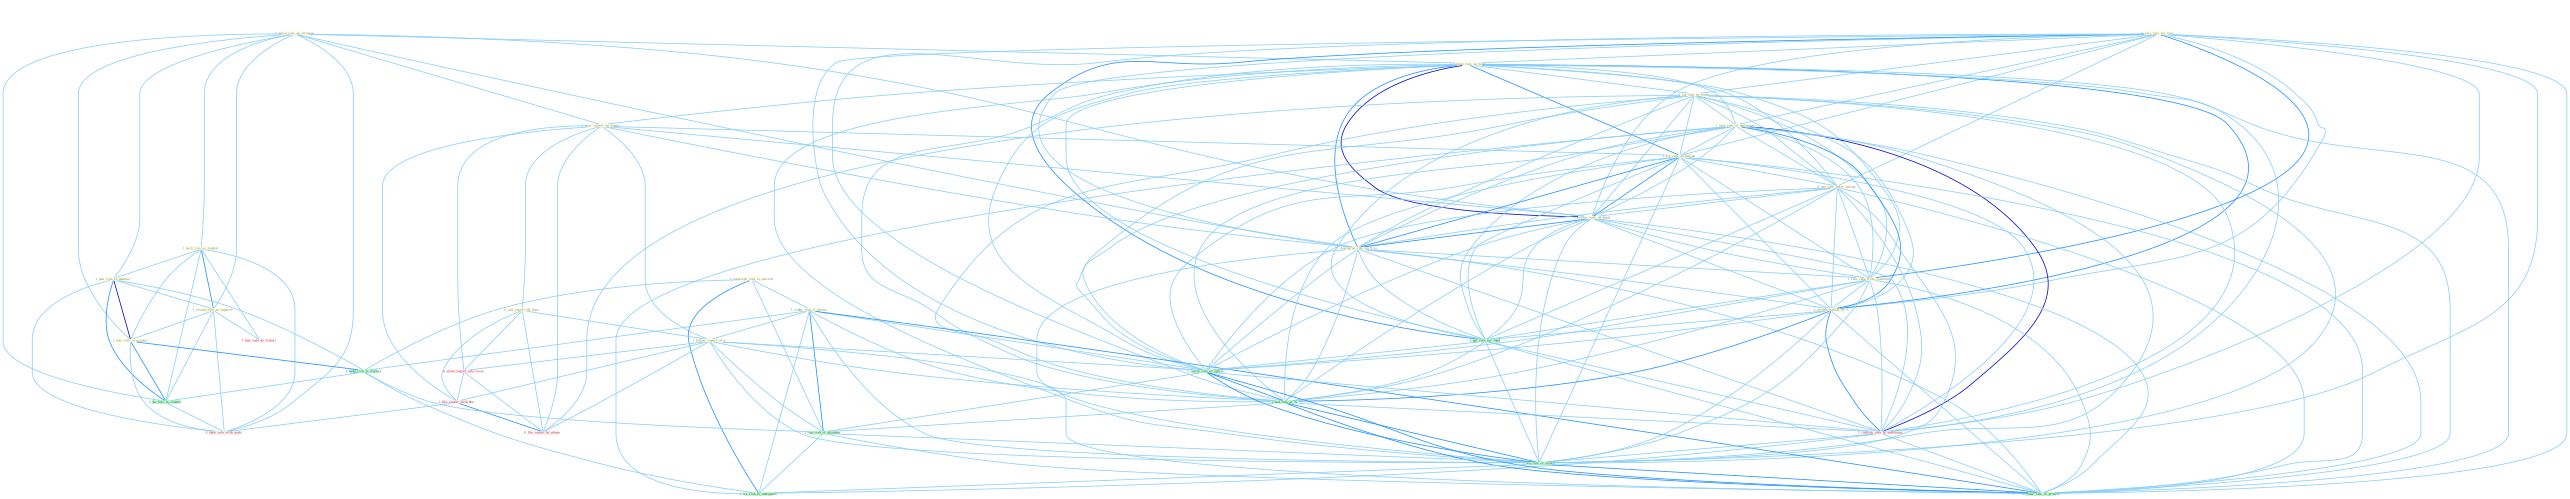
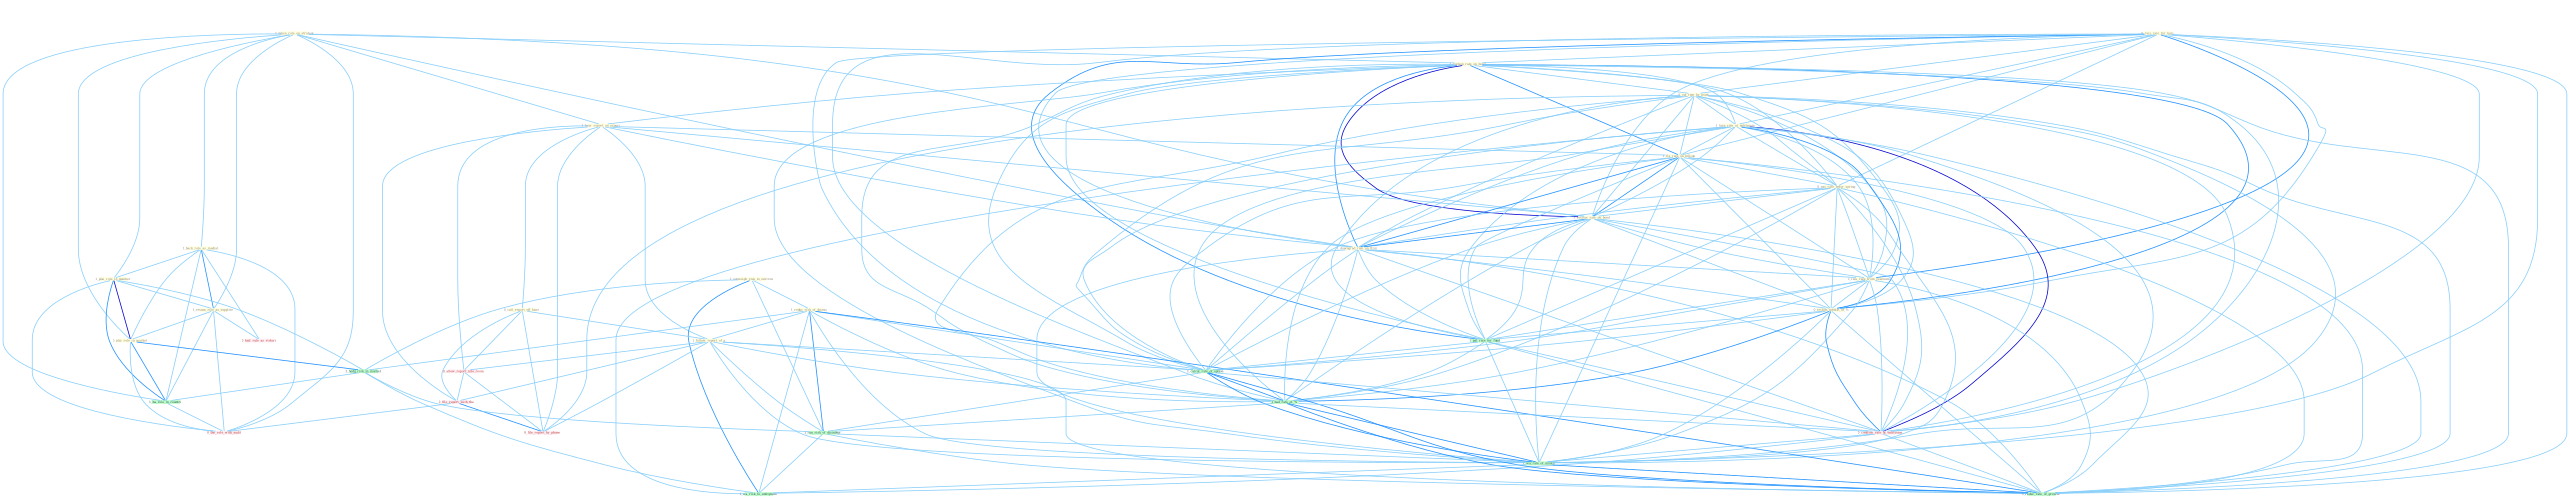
node "0_have_role_with_audit": label "0_have_role_with_audit" -> "0_the_role_with_audit"
